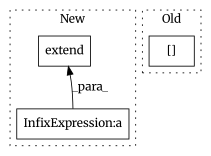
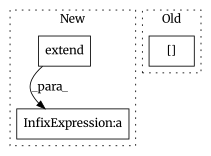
edge "InfixExpression:a" -> "extend": reversed
